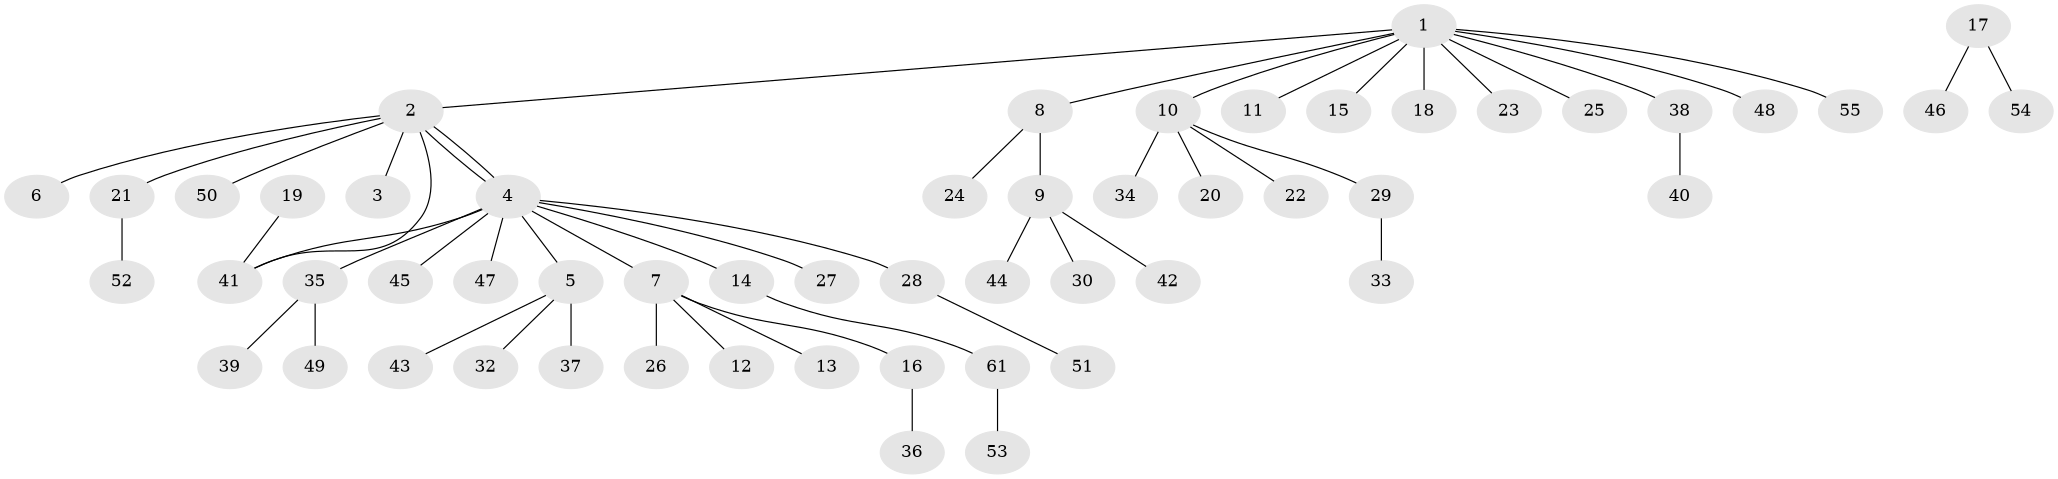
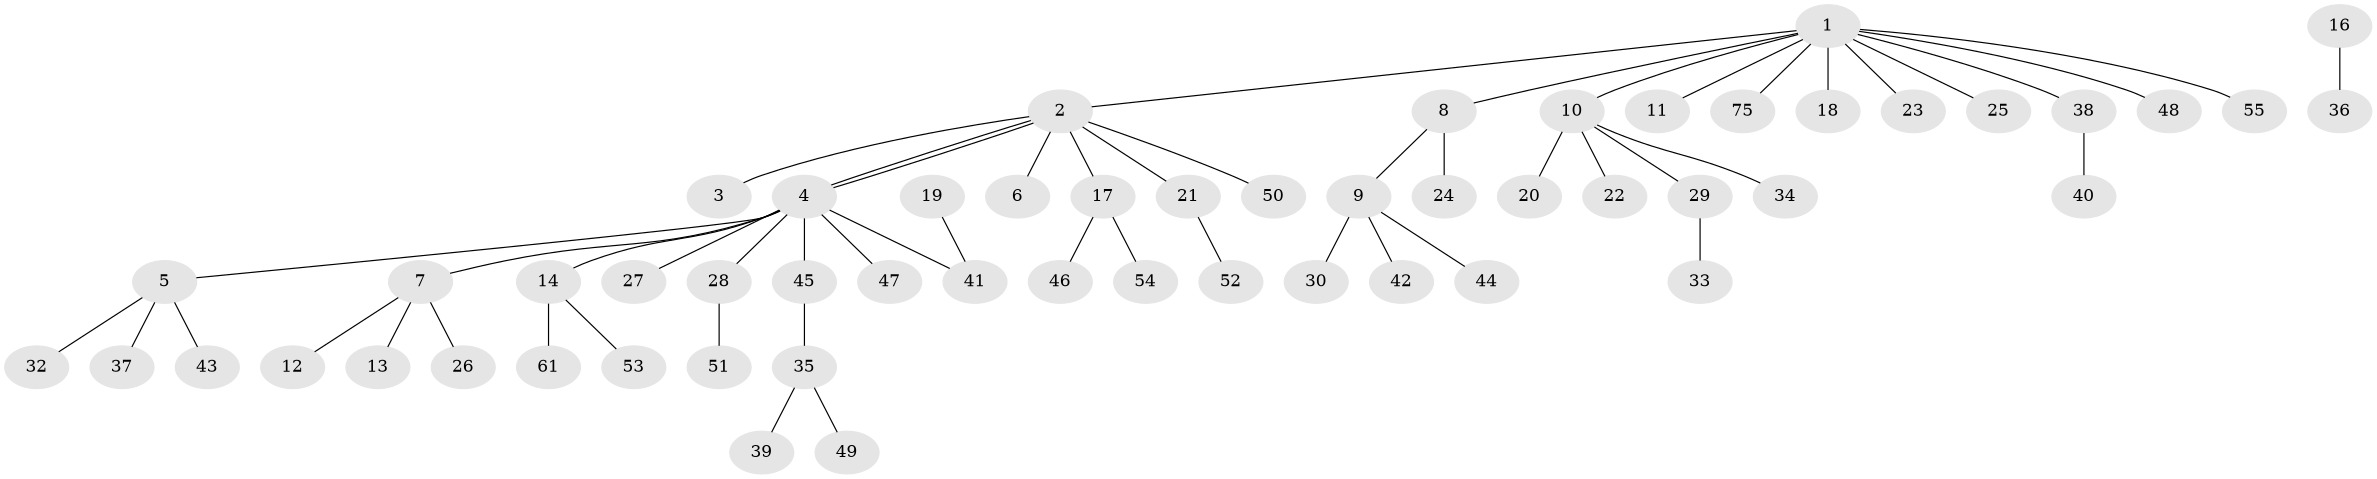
node "15": label "15" -> "75"
edge "4" -- "35": now "45" -- "35"
edge "2" -- "41": now "2" -- "17"
edge "7" -- "16": removed
edge "61" -- "53": now "14" -- "53"
